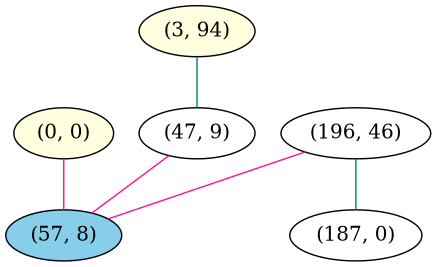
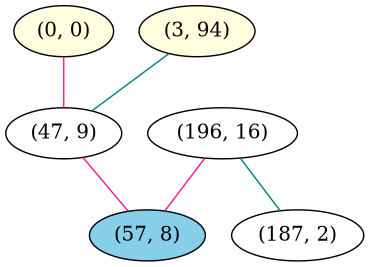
node "(196, 46)": label "(196, 46)" -> "(196, 16)"
edge "(0, 0)" -- "(57, 8)": now "(0, 0)" -- "(47, 9)"
node "(187, 0)": label "(187, 0)" -> "(187, 2)"
